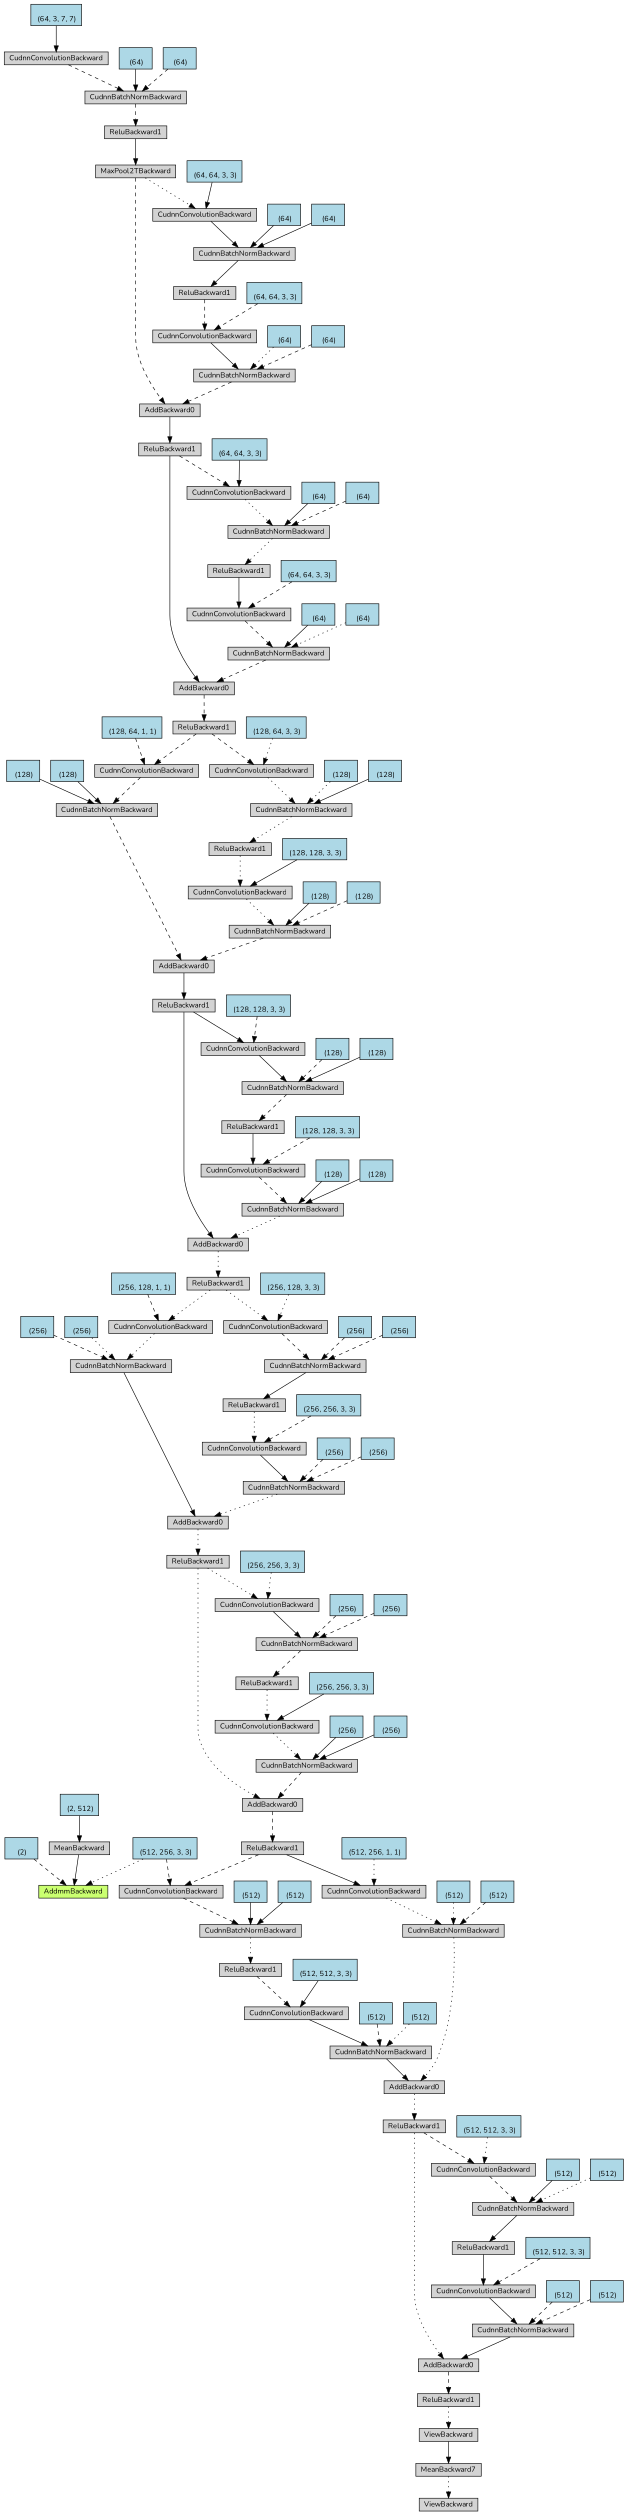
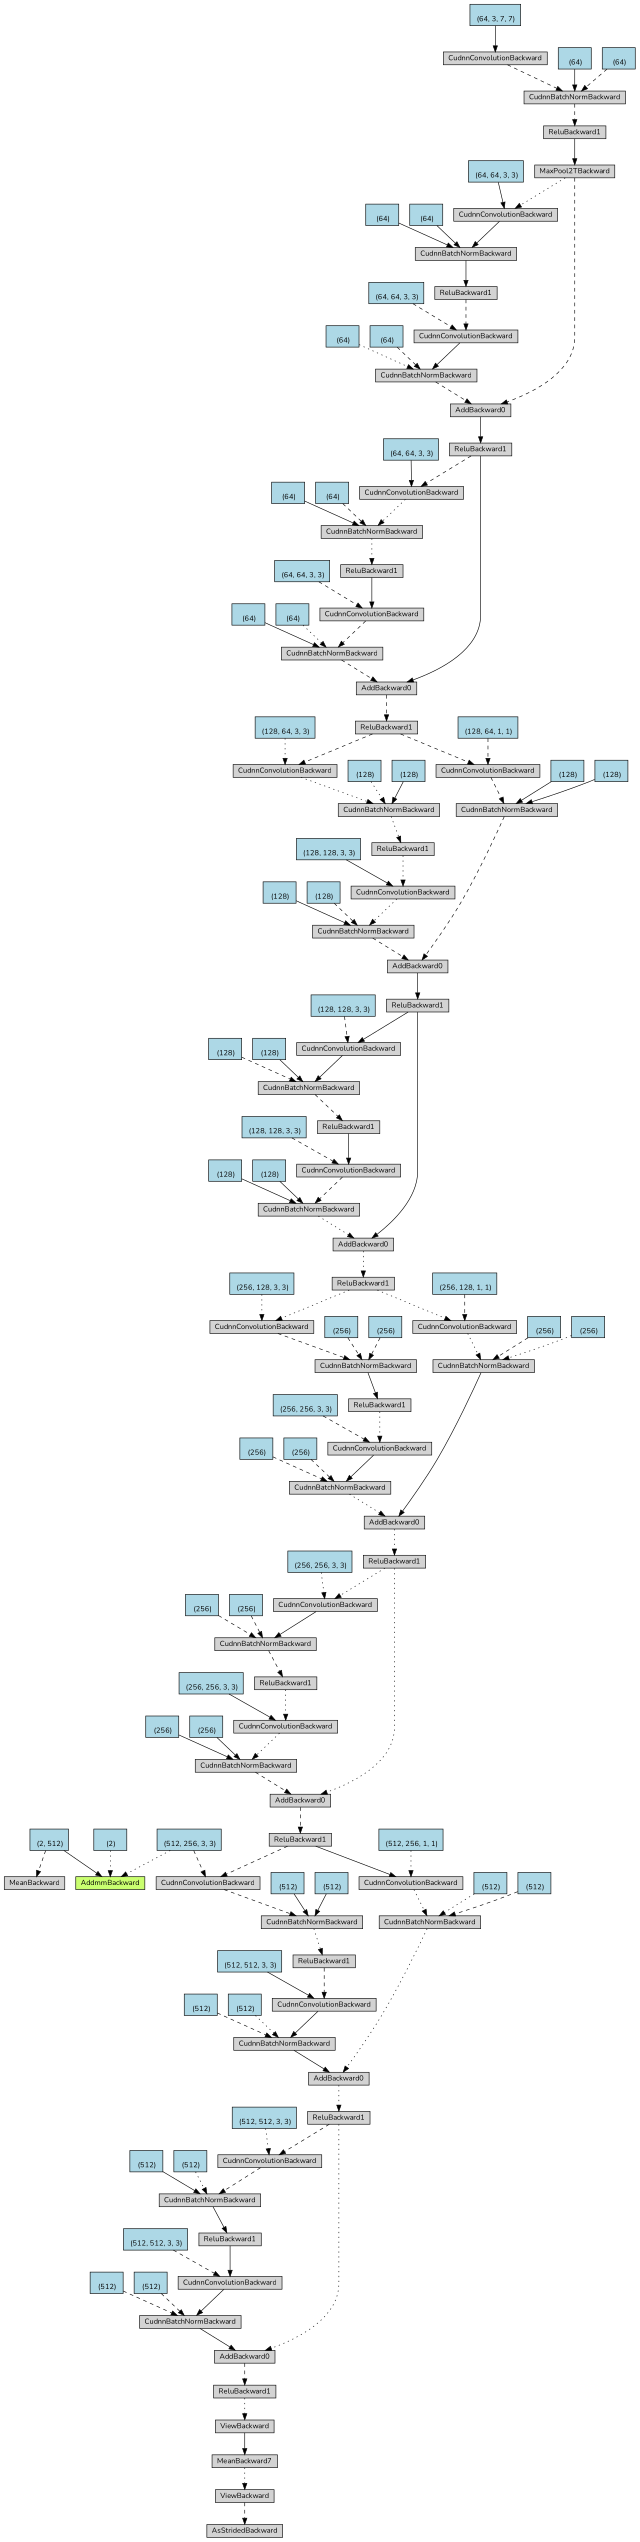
edge "(2, 512)" -> "MeanBackward": style solid -> dashed
edge "MeanBackward" -> "AddmmBackward": now "(2, 512)" -> "AddmmBackward"
edge "(2)" -> "AddmmBackward": style dashed -> dotted
node "AsStridedBackward": added
